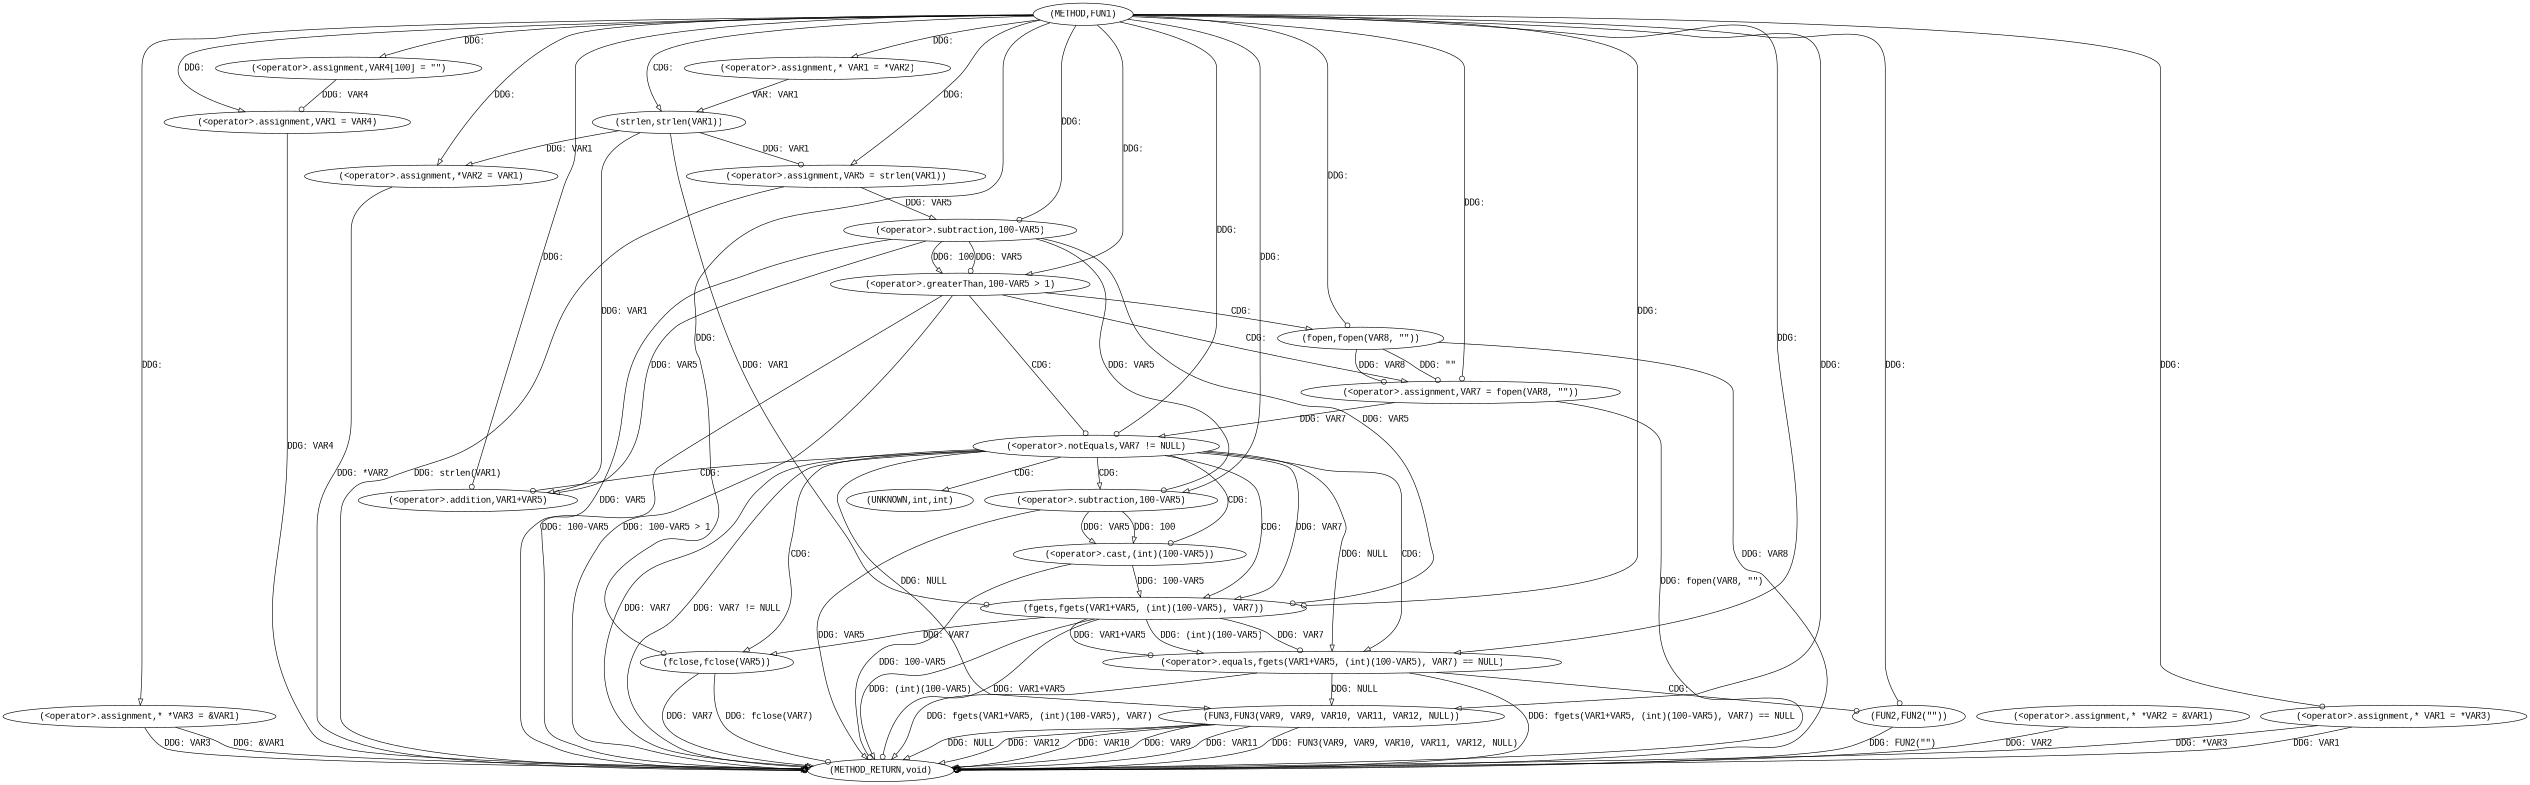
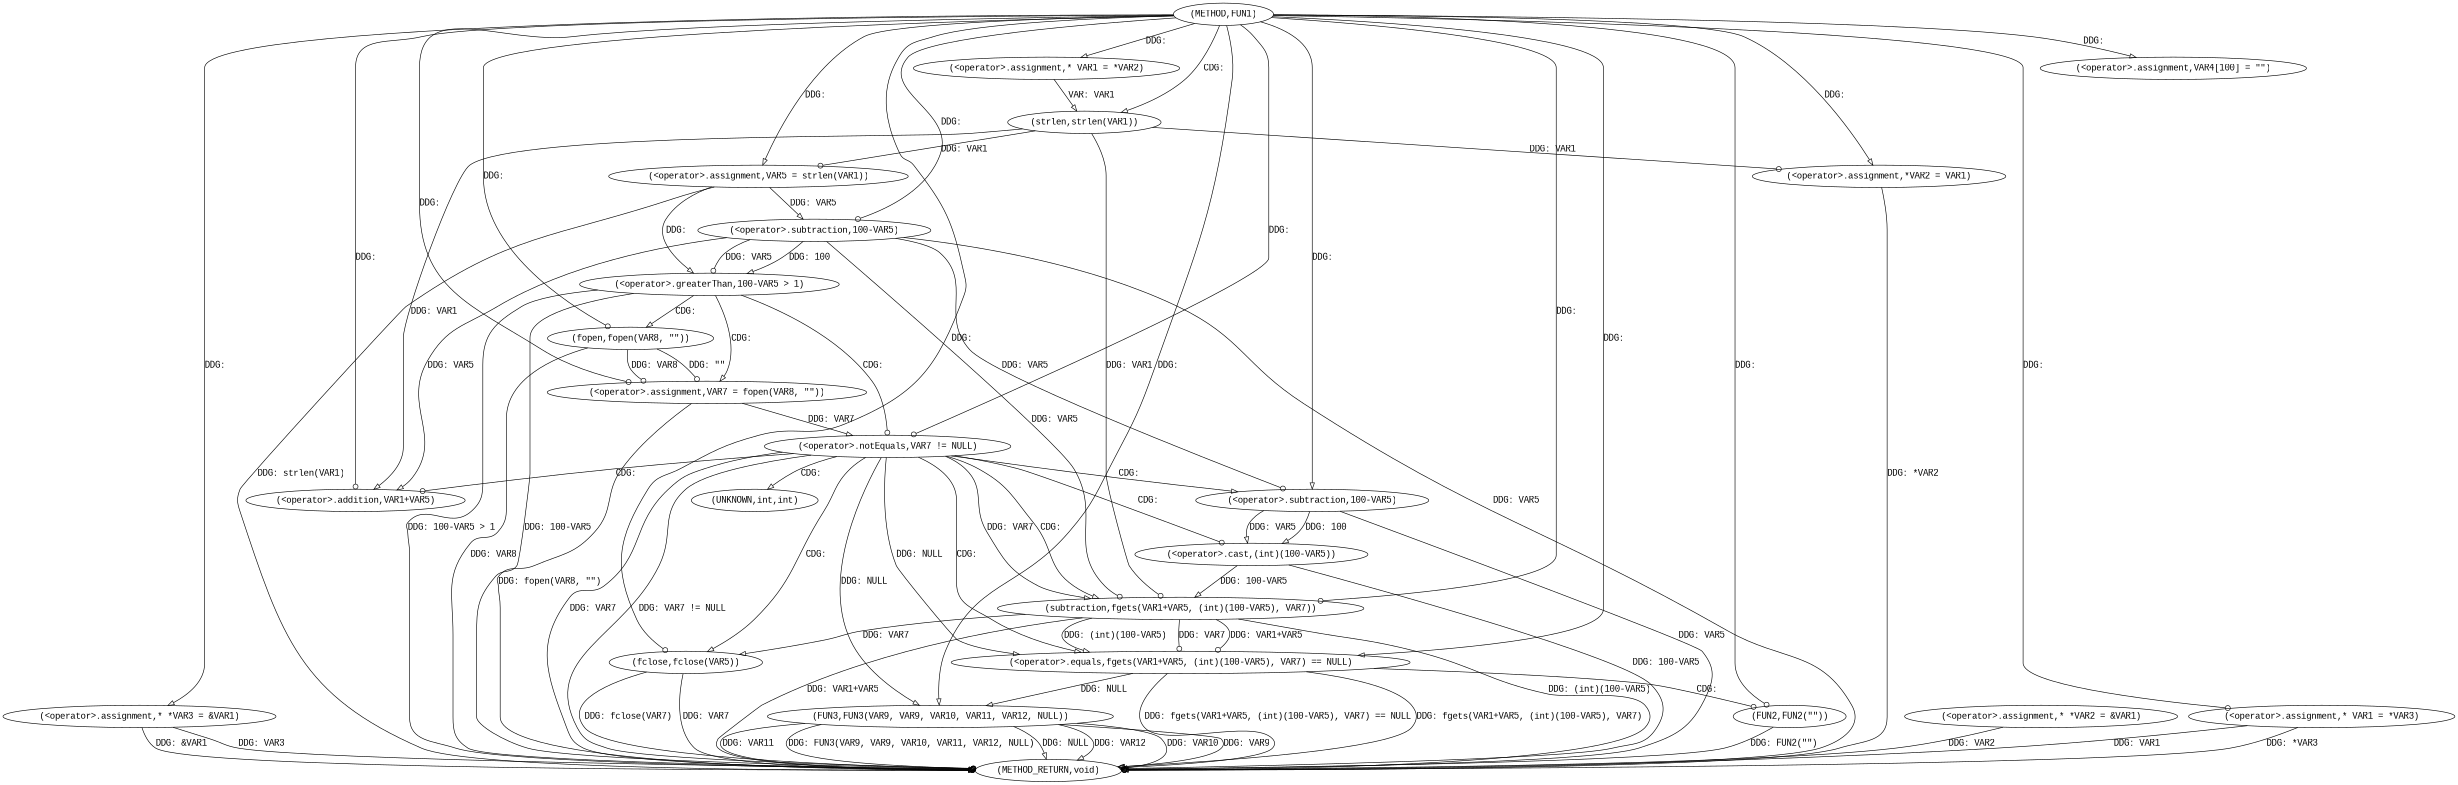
node "(<operator>.assignment,VAR1 = VAR4)": removed
edge "(strlen,strlen(VAR1))" -> "(<operator>.assignment,*VAR2 = VAR1)": arrowhead onormal -> odot
edge "(METHOD,FUN1)" -> "(<operator>.greaterThan,100-VAR5 > 1)": now "(<operator>.assignment,VAR5 = strlen(VAR1))" -> "(<operator>.greaterThan,100-VAR5 > 1)"
node "(fgets,fgets(VAR1+VAR5, (int)(100-VAR5), VAR7))": label "(fgets,fgets(VAR1+VAR5, (int)(100-VAR5), VAR7))" -> "(subtraction,fgets(VAR1+VAR5, (int)(100-VAR5), VAR7))"
